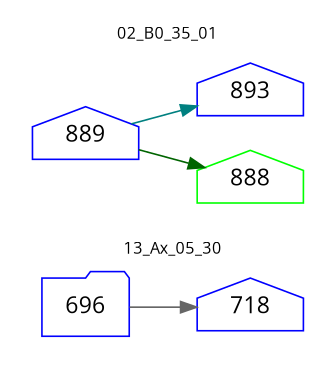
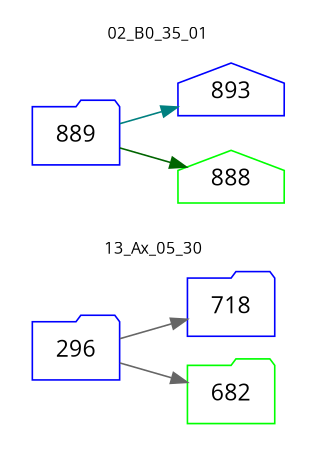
node "889": shape house -> folder
node "696": label "696" -> "296"
node "718": shape house -> folder
node "682": added
